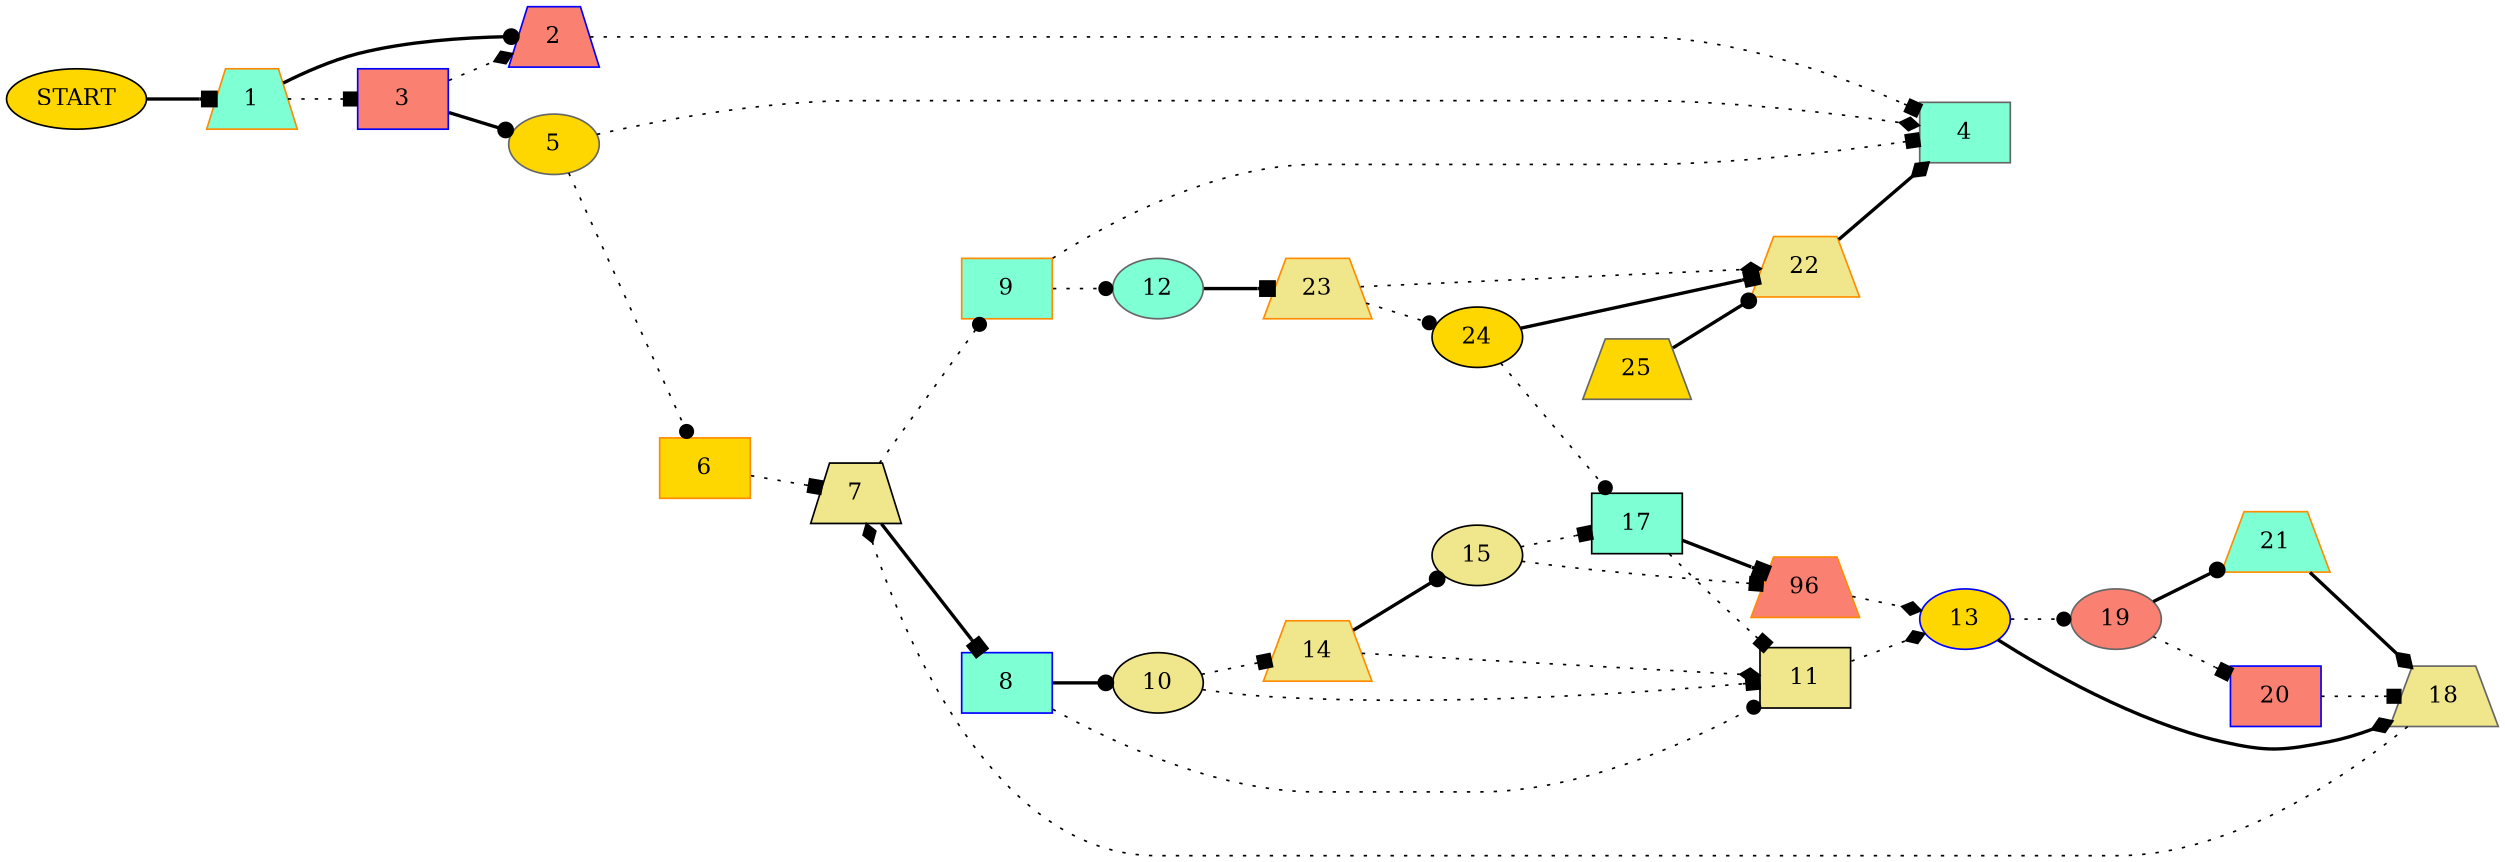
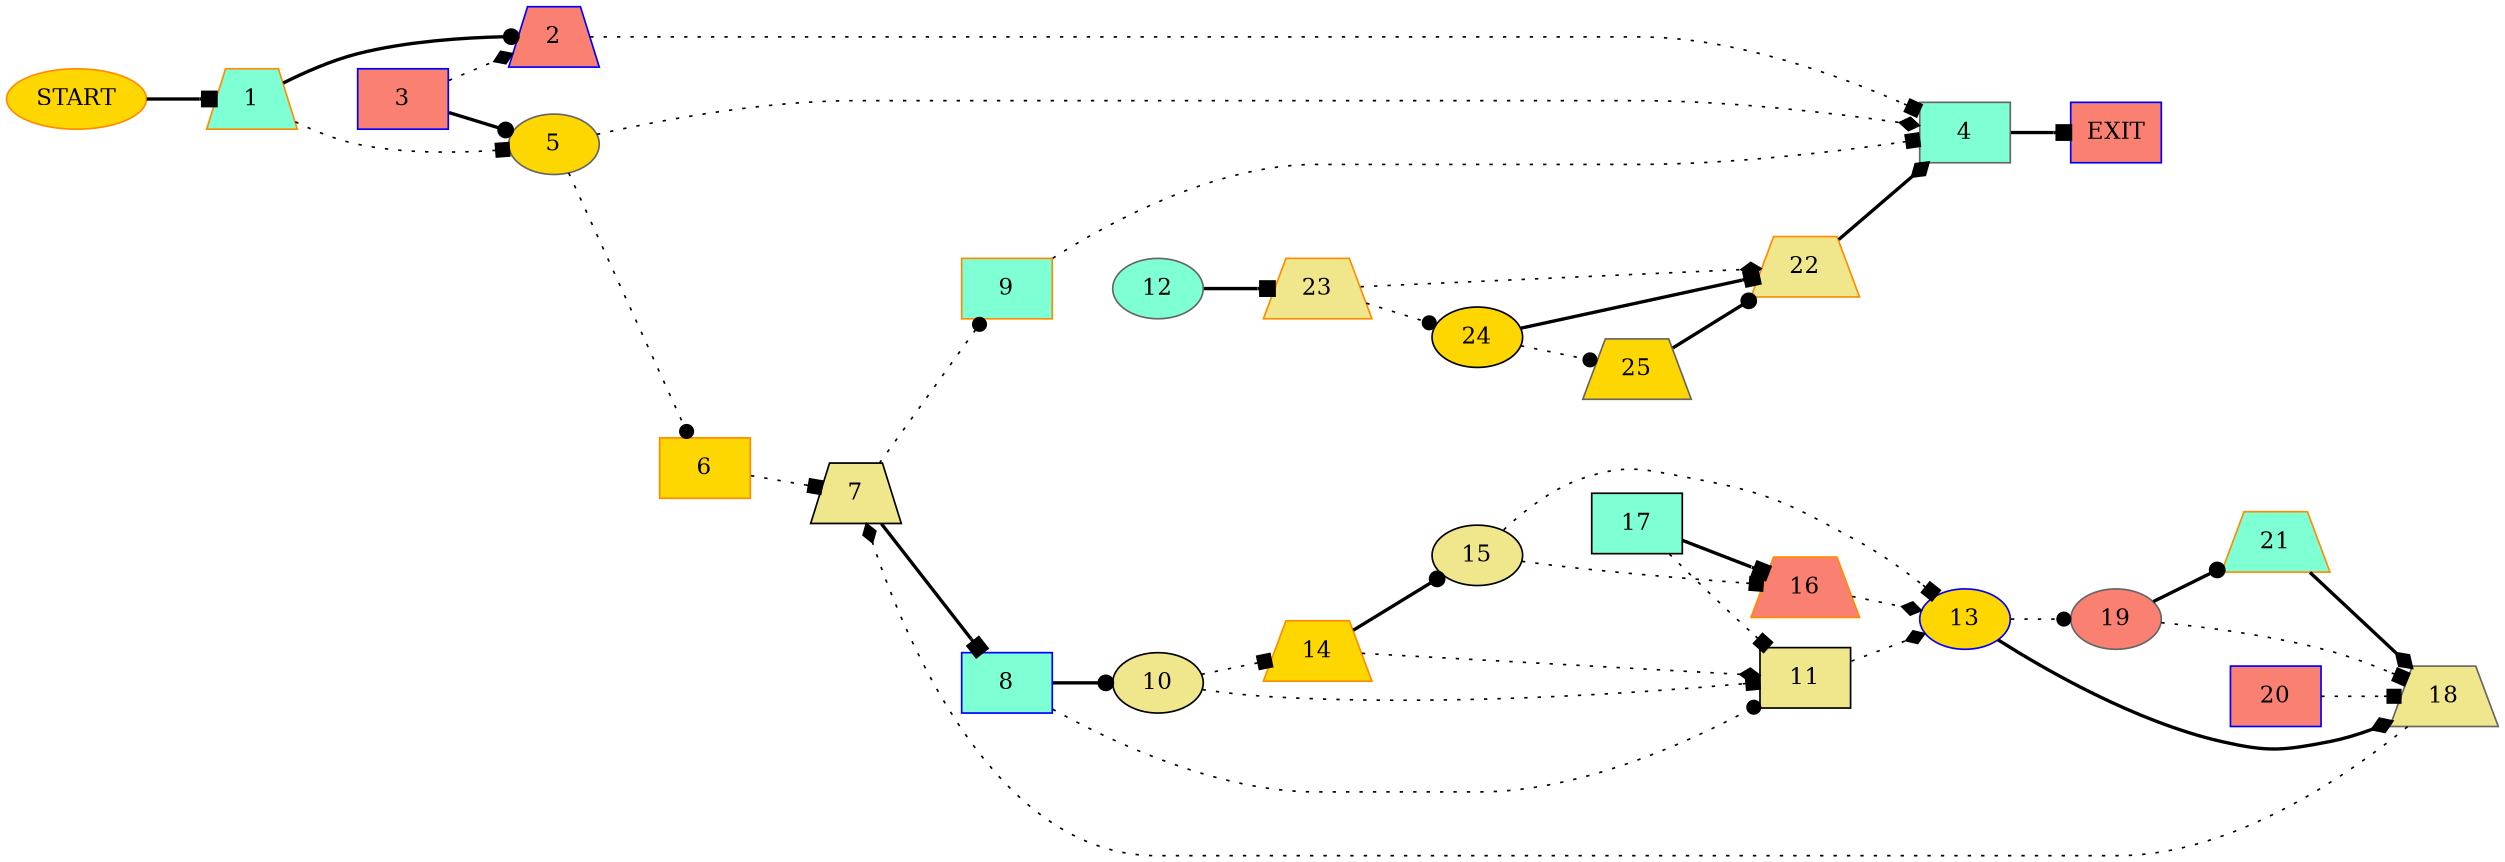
node "START": color black -> darkorange
edge "1" -> "3": now "1" -> "5"
node "EXIT": added
edge "9" -> "12": removed
edge "24" -> "17": now "24" -> "25"
edge "15" -> "17": now "15" -> "13"
node "96": label "96" -> "16"
node "14": fillcolor khaki -> gold
edge "19" -> "20": now "19" -> "18"
